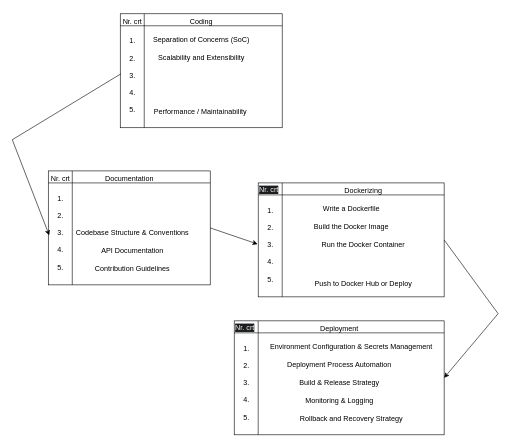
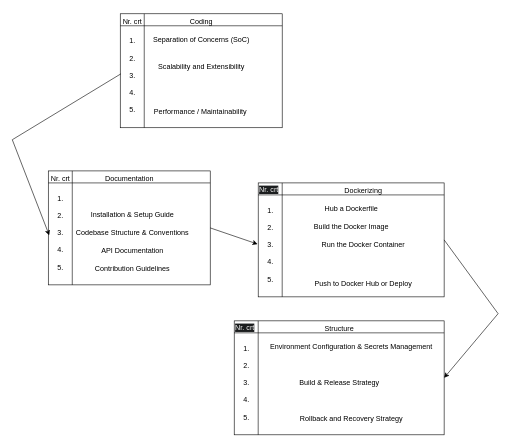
node "Scalability and Extensibility": moved (201, 57) -> (201, 66)
node "Write a Dockerfile": label "Write a Dockerfile" -> "Hub a Dockerfile"
node "Installation & Setup Guide": added
node "Deployment": label "Deployment" -> "Structure"
node "Deployment Process Automation": removed
node "Monitoring & Logging": removed
